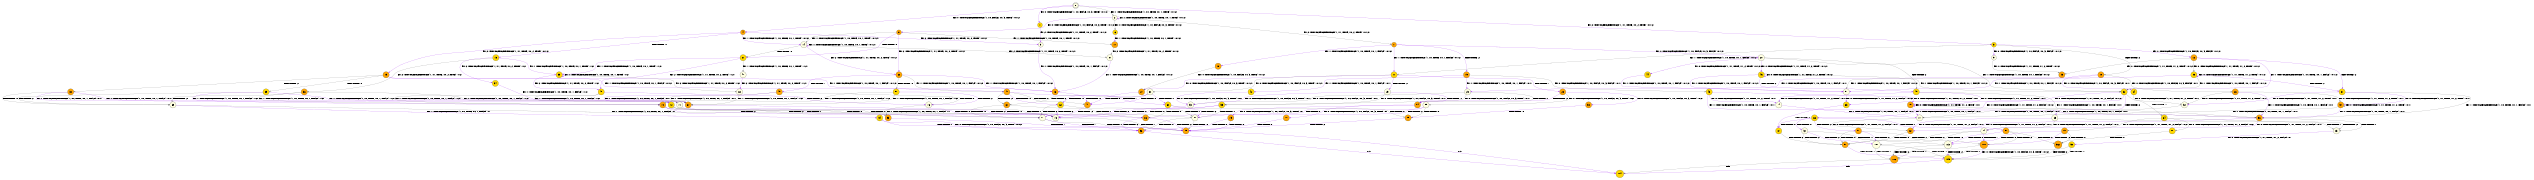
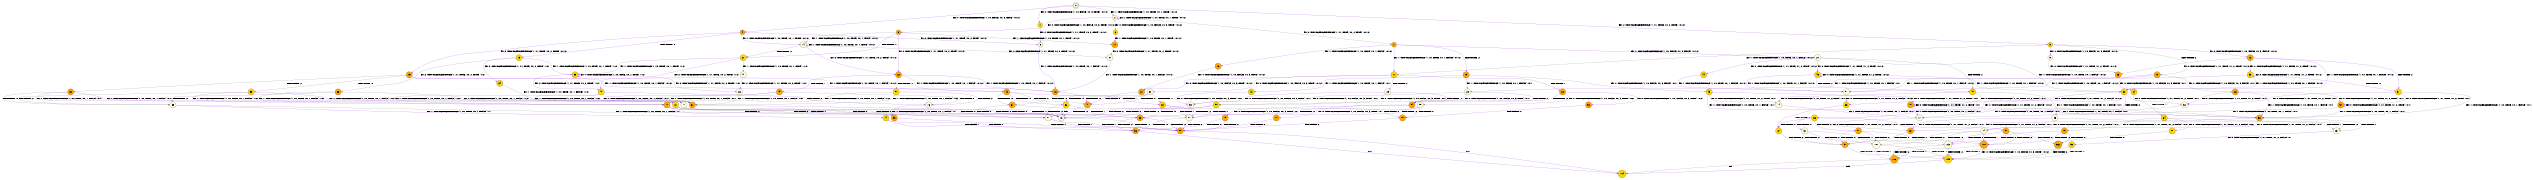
edge "62" -> "73": label "TERMINATE !2" -> "exit"
edge "94" -> "95": label "EX !0 !ATOMIC_EXCH_BRANCH (1, +0, FALSE, +0, 3, TRUE) !:0:1:2:" -> "TERMINATE !1"
